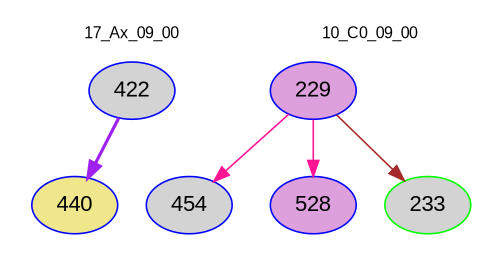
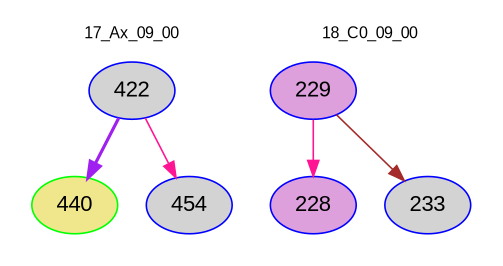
cluster "10_C0_09_00": label "10_C0_09_00" -> "18_C0_09_00"
edge "229" -> "454": now "422" -> "454"
node "440": color blue -> green
node "528": label "528" -> "228"
node "233": color green -> blue
